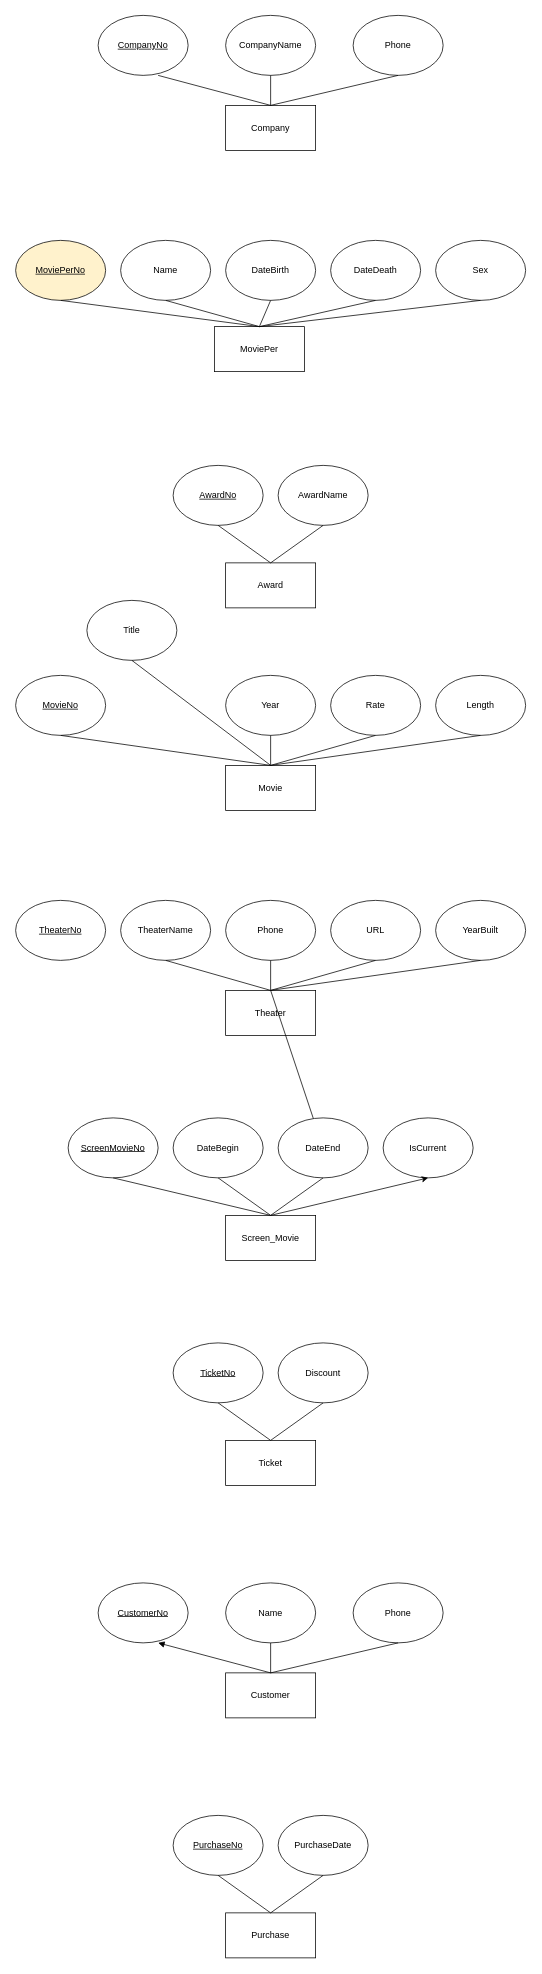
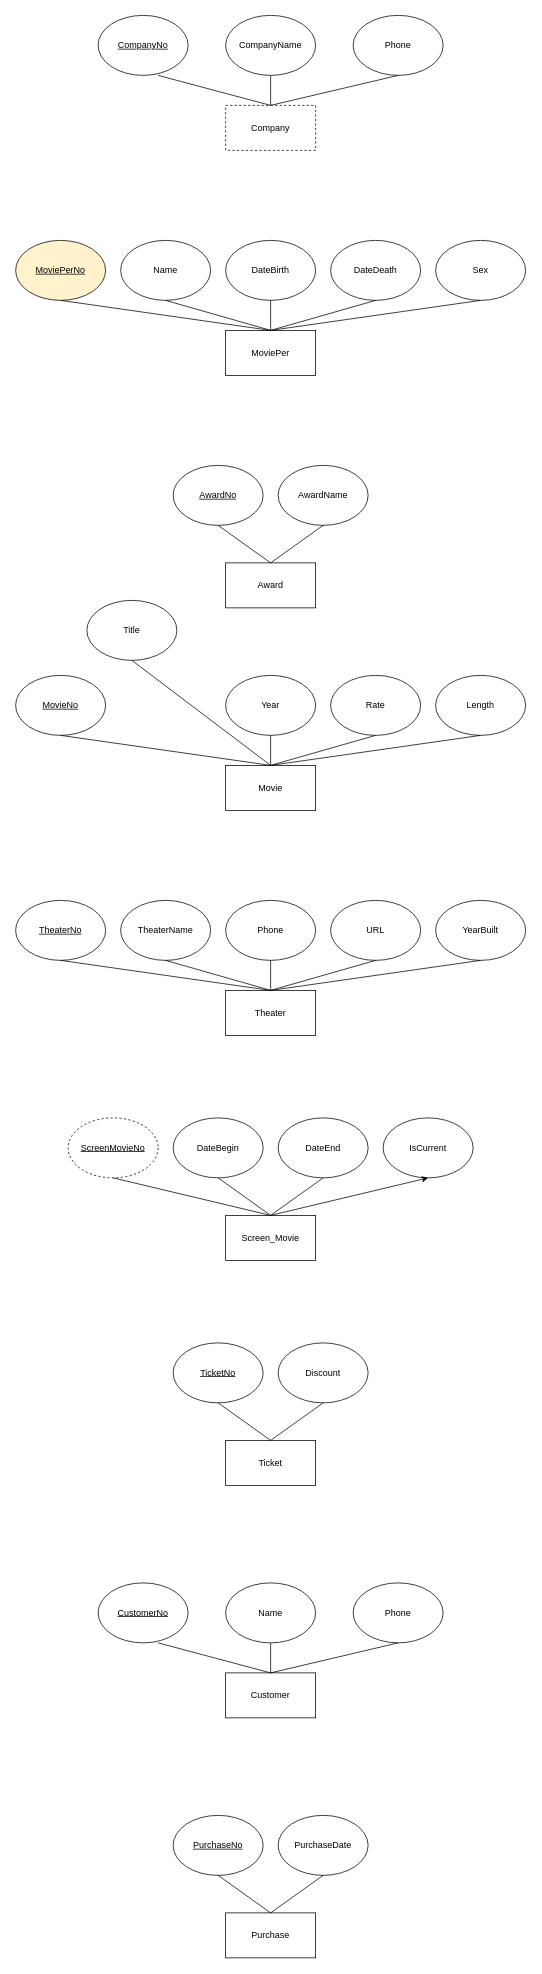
node "Company": style solid -> dashed
node "MoviePer": moved (259, 349) -> (270, 353)
edge "Theater" -- "DateEnd": now "Theater" -- "TheaterNo"
node "ScreenMovieNo": style solid -> dashed
edge "Customer" -> "CustomerNo": arrowhead block -> none
